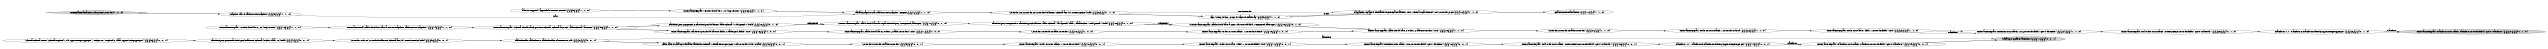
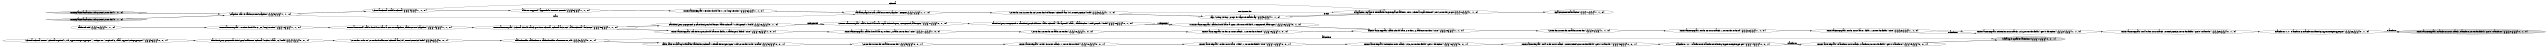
node "Schema schema = table.schema()@@@4@@@['1', '1', '0']": added
node "testReplaceTransactionWithCustomSortOrder['0', '1', '0']": added
node "table.refresh()@@@12@@@['1', '1', '0']": added
